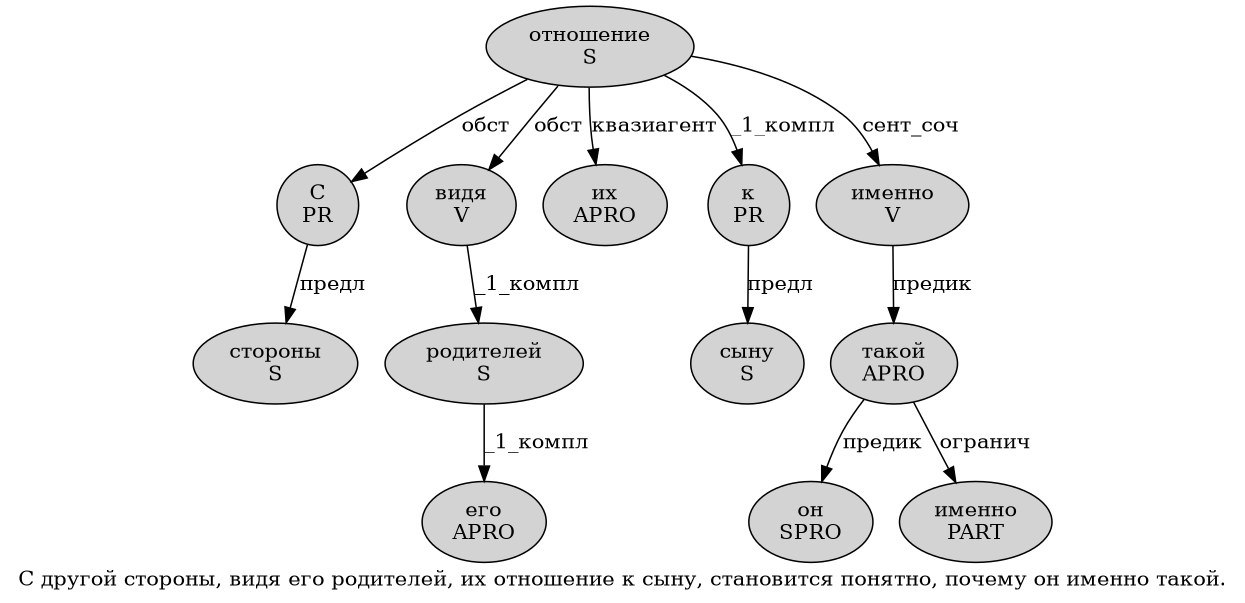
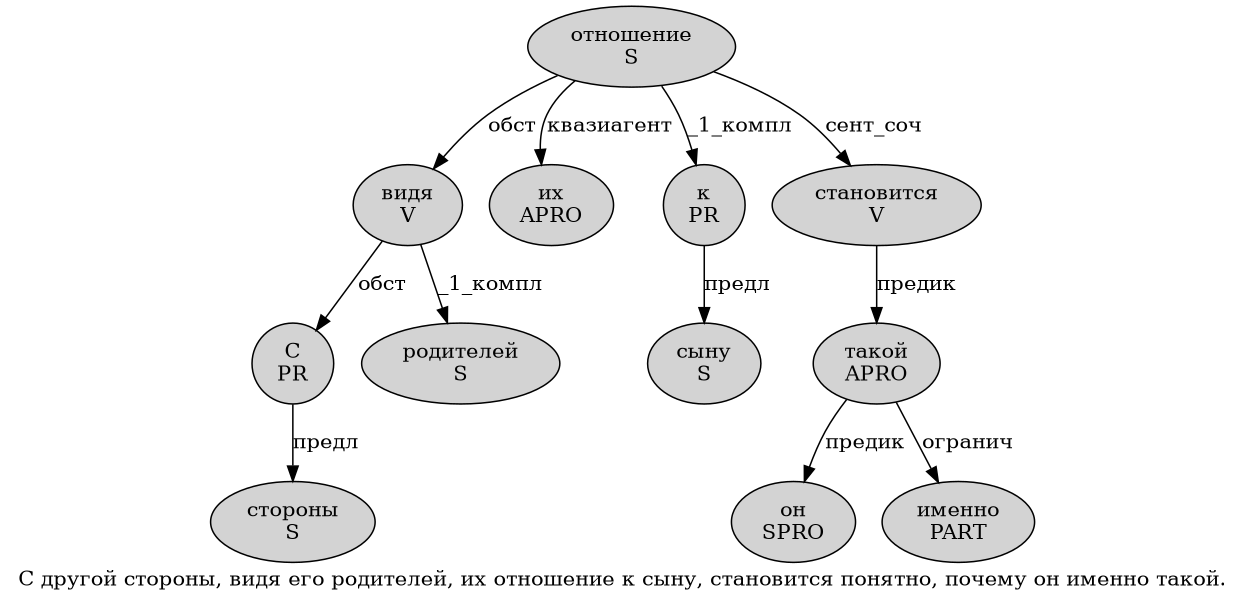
edge "отношение S" -> "С PR": now "видя V" -> "С PR"
node "именно V": label "именно V" -> "становится V"
node "его APRO": removed
